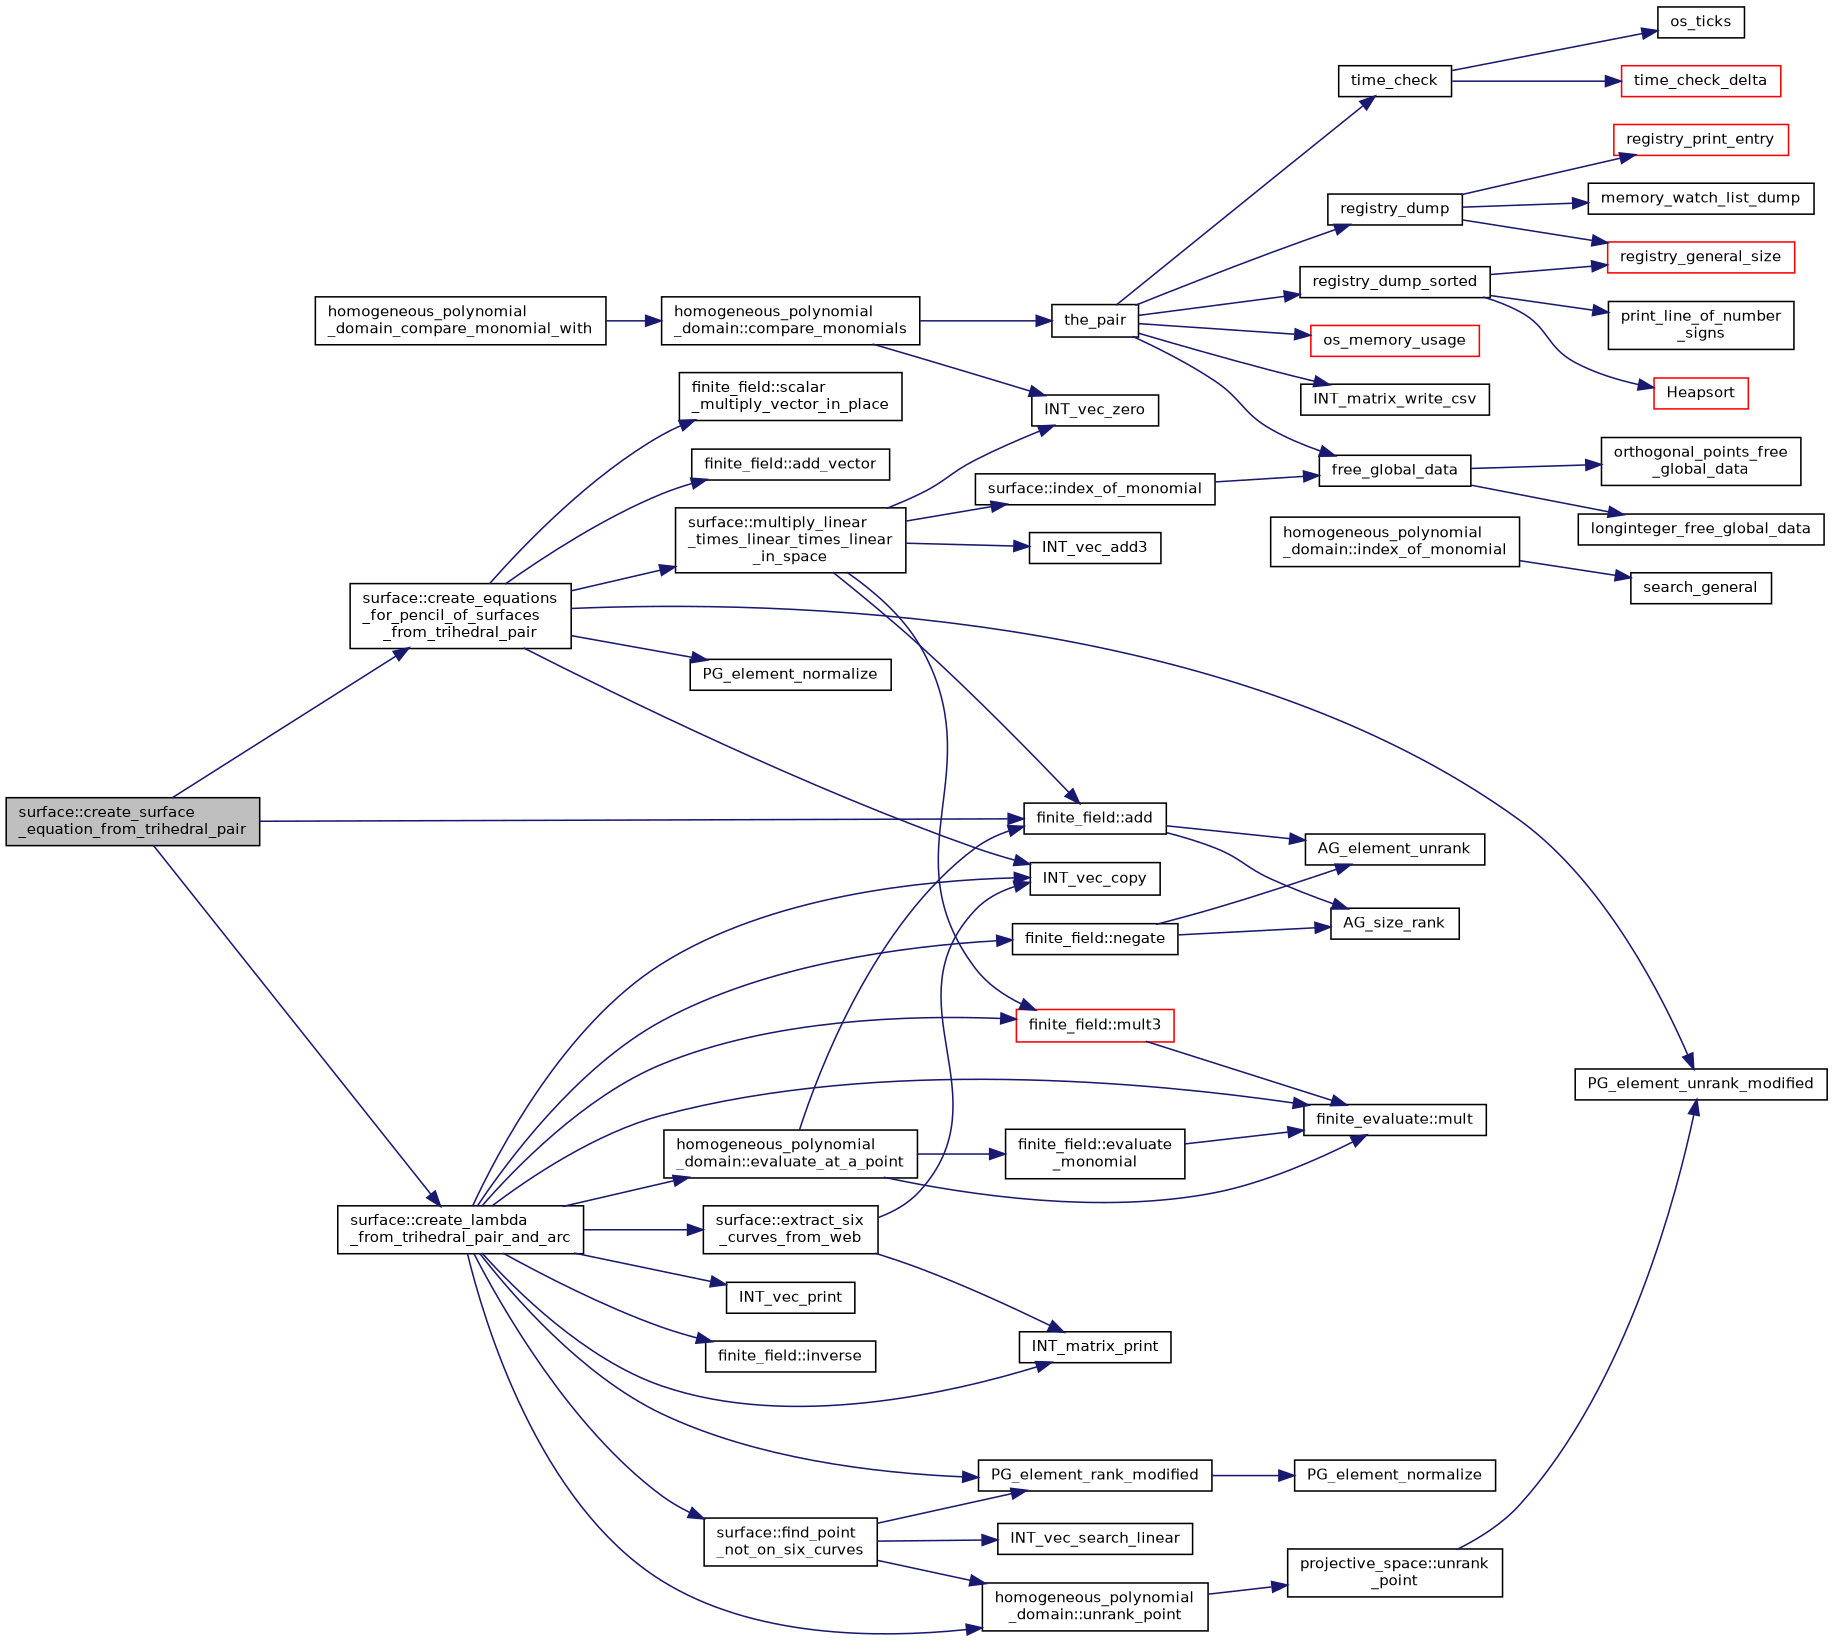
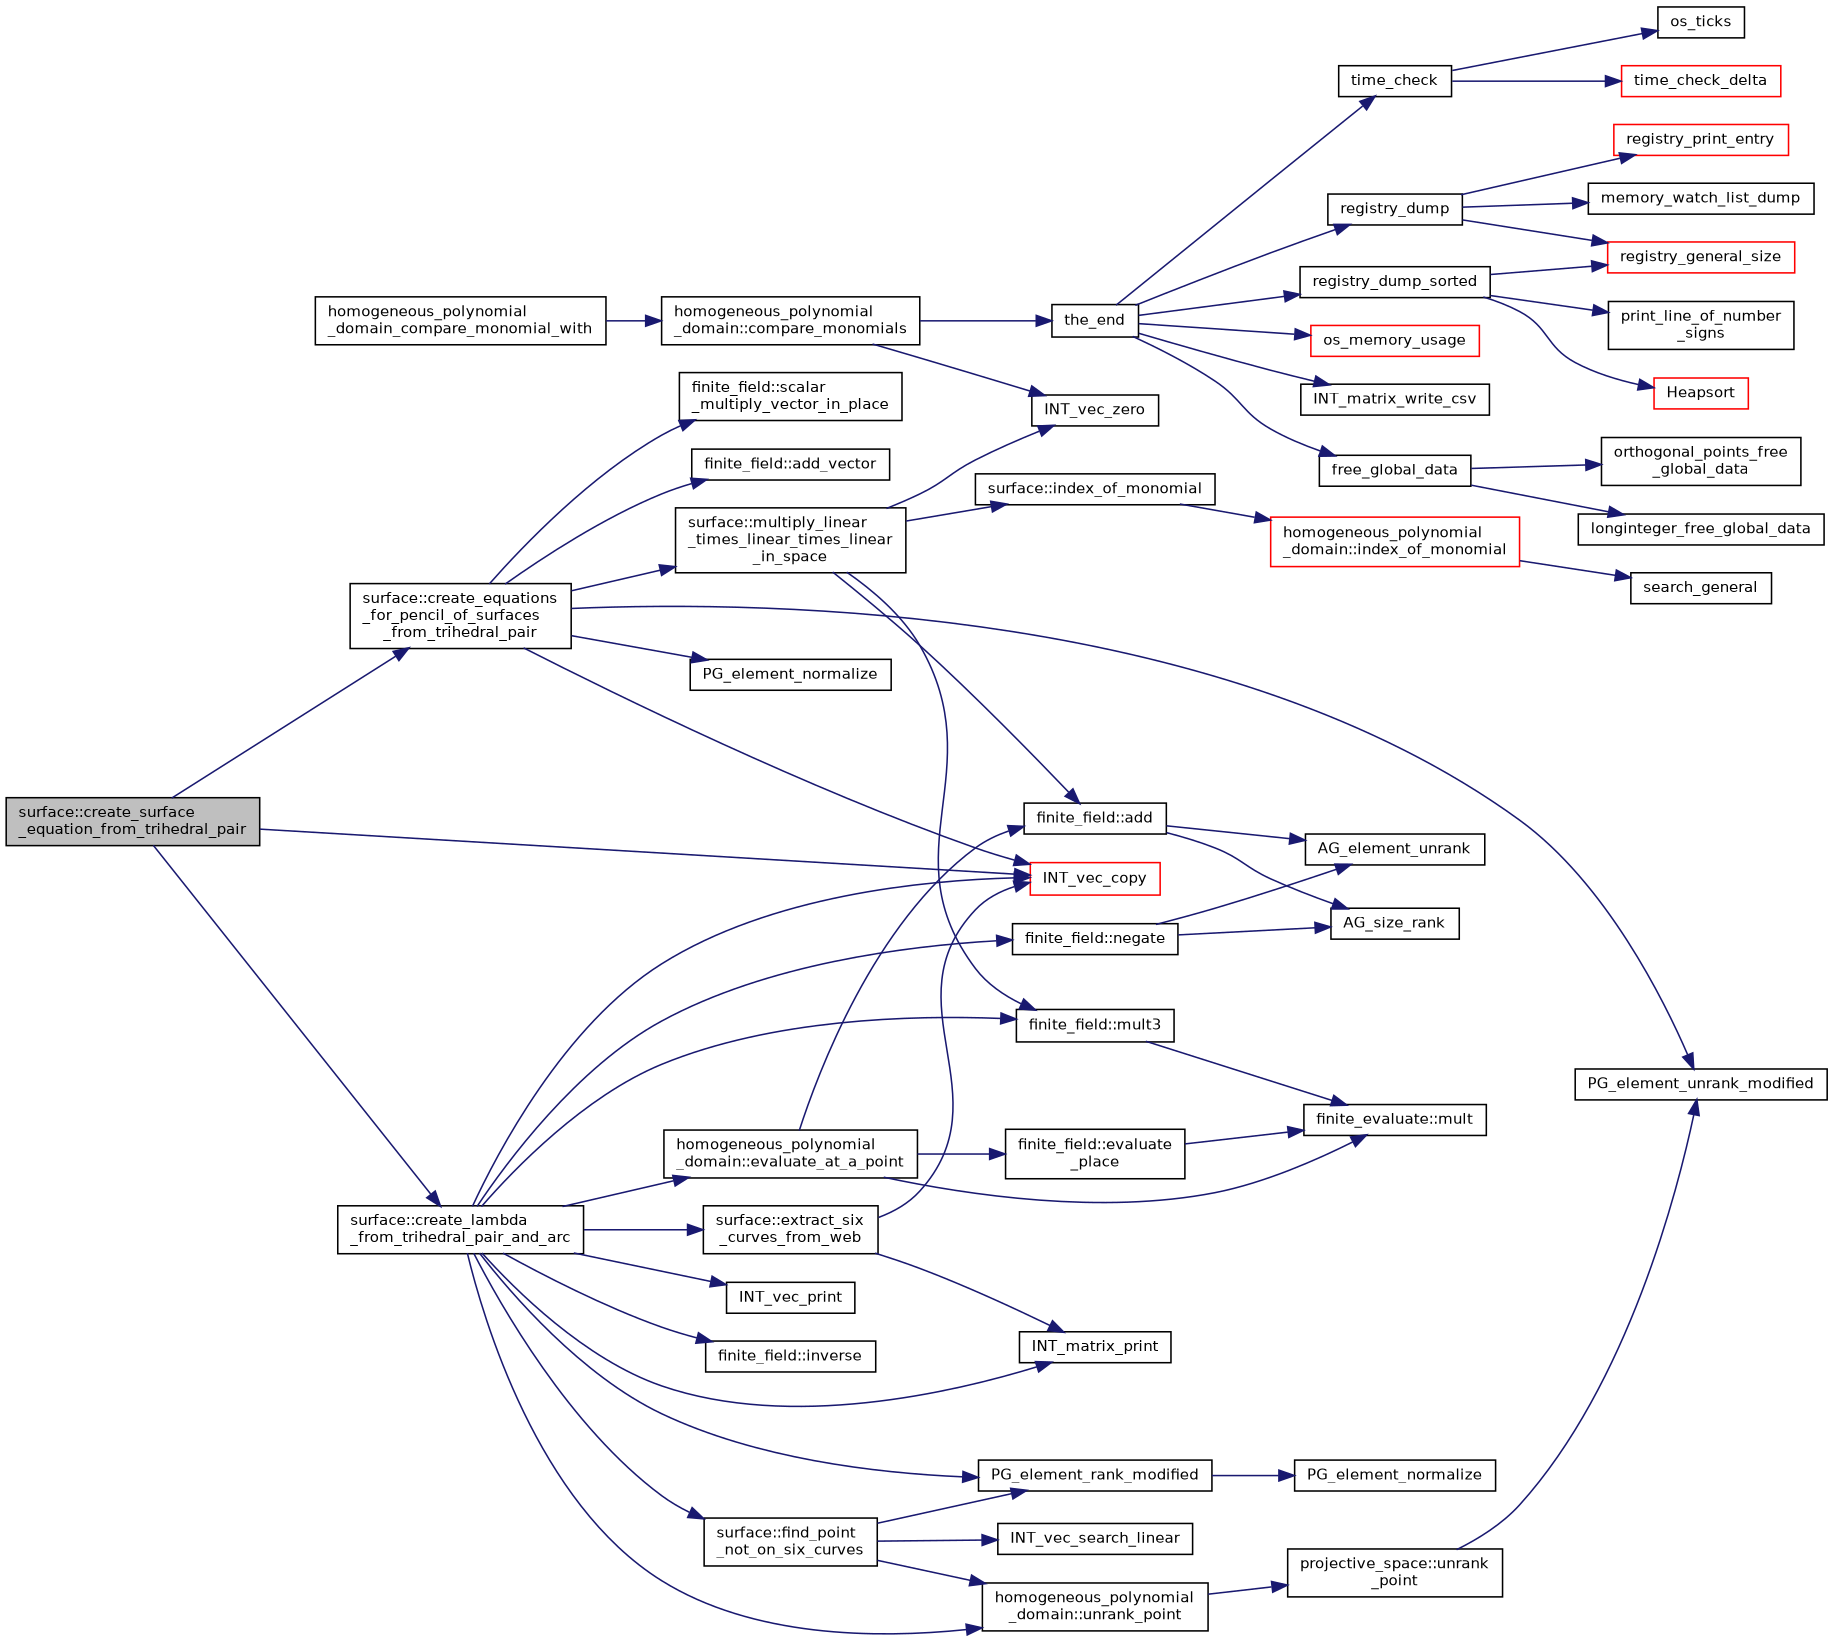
node "the_pair": label "the_pair" -> "the_end"
edge "surface::index_of_monomial" -> "free_global_data": now "surface::index_of_monomial" -> "homogeneous_polynomial _domain::index_of_monomial"
node "homogeneous_polynomial _domain::index_of_monomial": color black -> red
node "INT_vec_add3": removed
edge "surface::create_surface _equation_from_trihedral_pair" -> "finite_field::add": now "surface::create_surface _equation_from_trihedral_pair" -> "INT_vec_copy"
node "INT_vec_copy": color black -> red
node "finite_field::mult3": color red -> black
edge "surface::create_lambda _from_trihedral_pair_and_arc" -> "finite_evaluate::mult": removed
node "finite_field::evaluate _monomial": label "finite_field::evaluate _monomial" -> "finite_field::evaluate _place"
